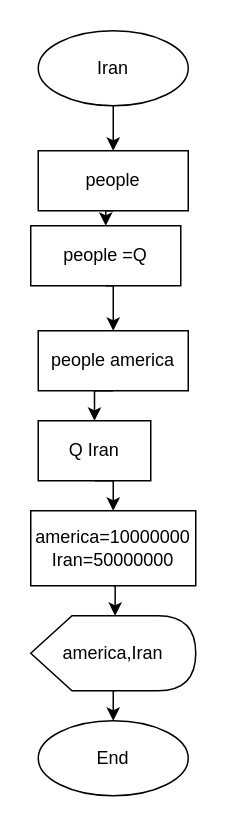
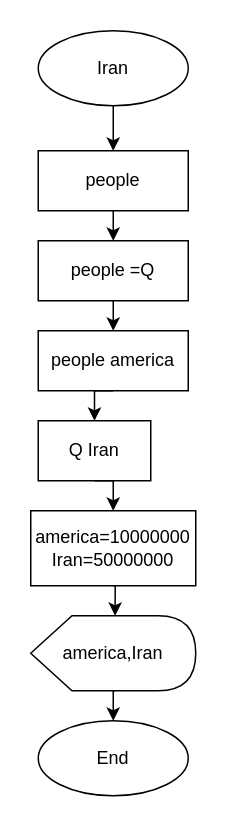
node "people =Q": moved (106, 256) -> (113, 271)
